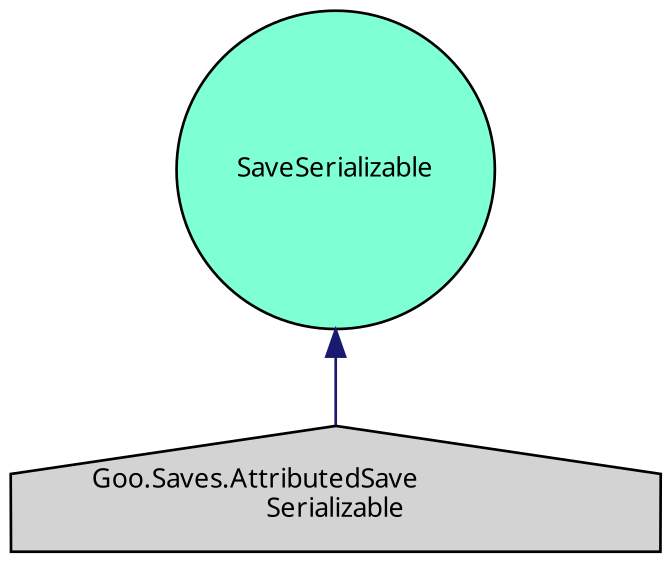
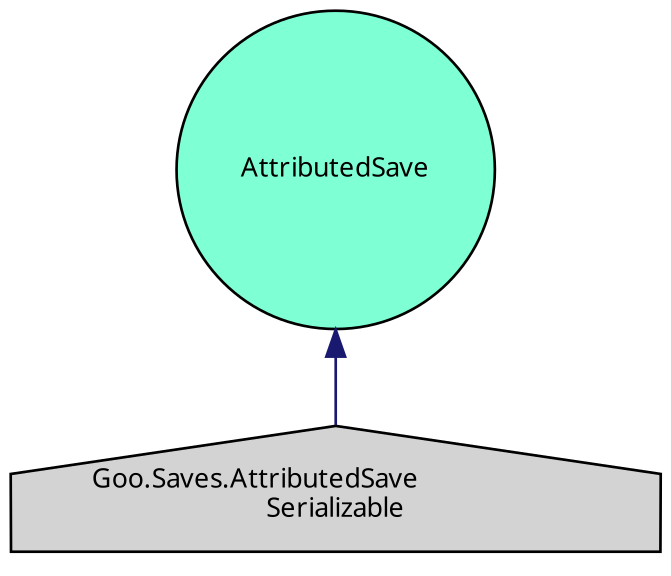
node "SaveSerializable": label "SaveSerializable" -> "AttributedSave"
